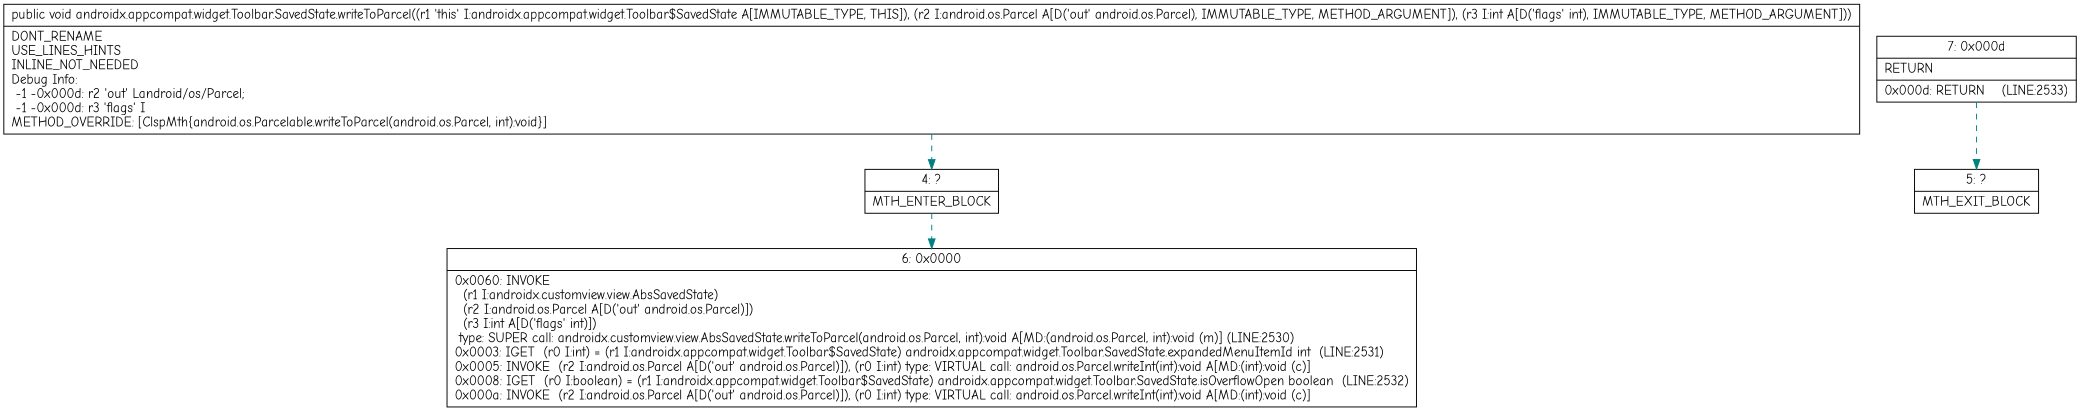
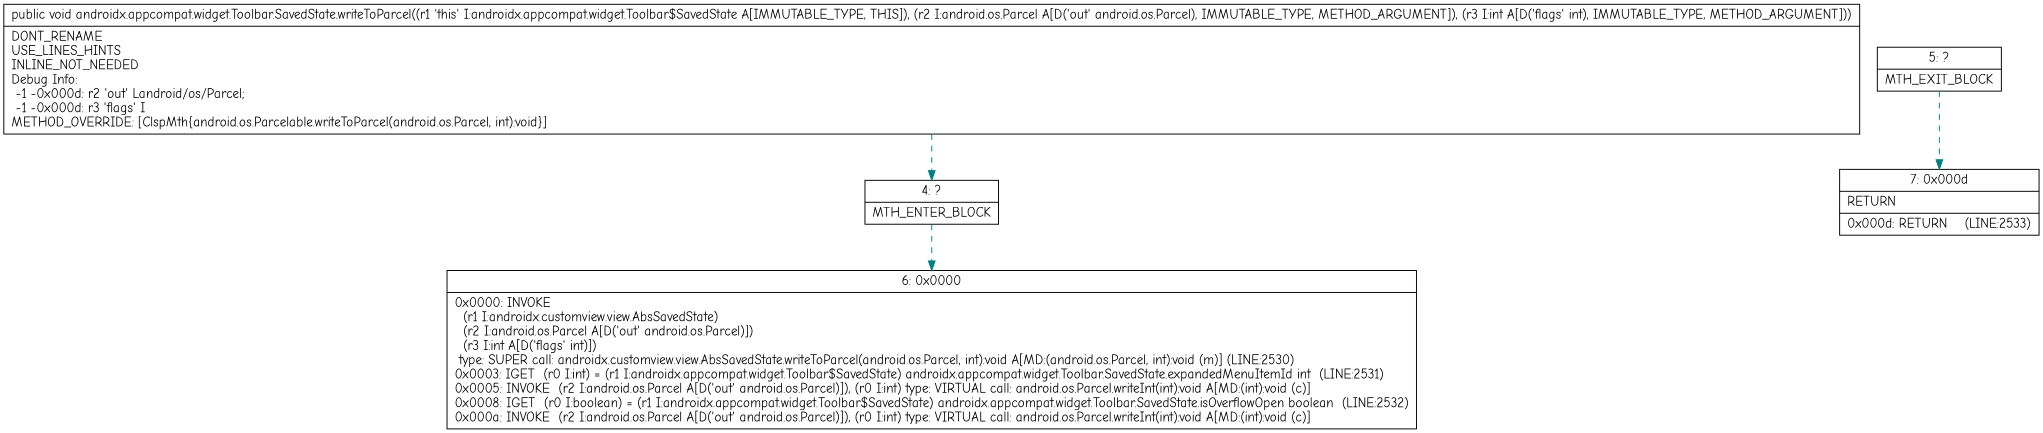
edge "7: 0x000d" -> "5: ?": reversed
node "6: 0x0000": text "0x0060: INVOKE" -> "0x0000: INVOKE"
